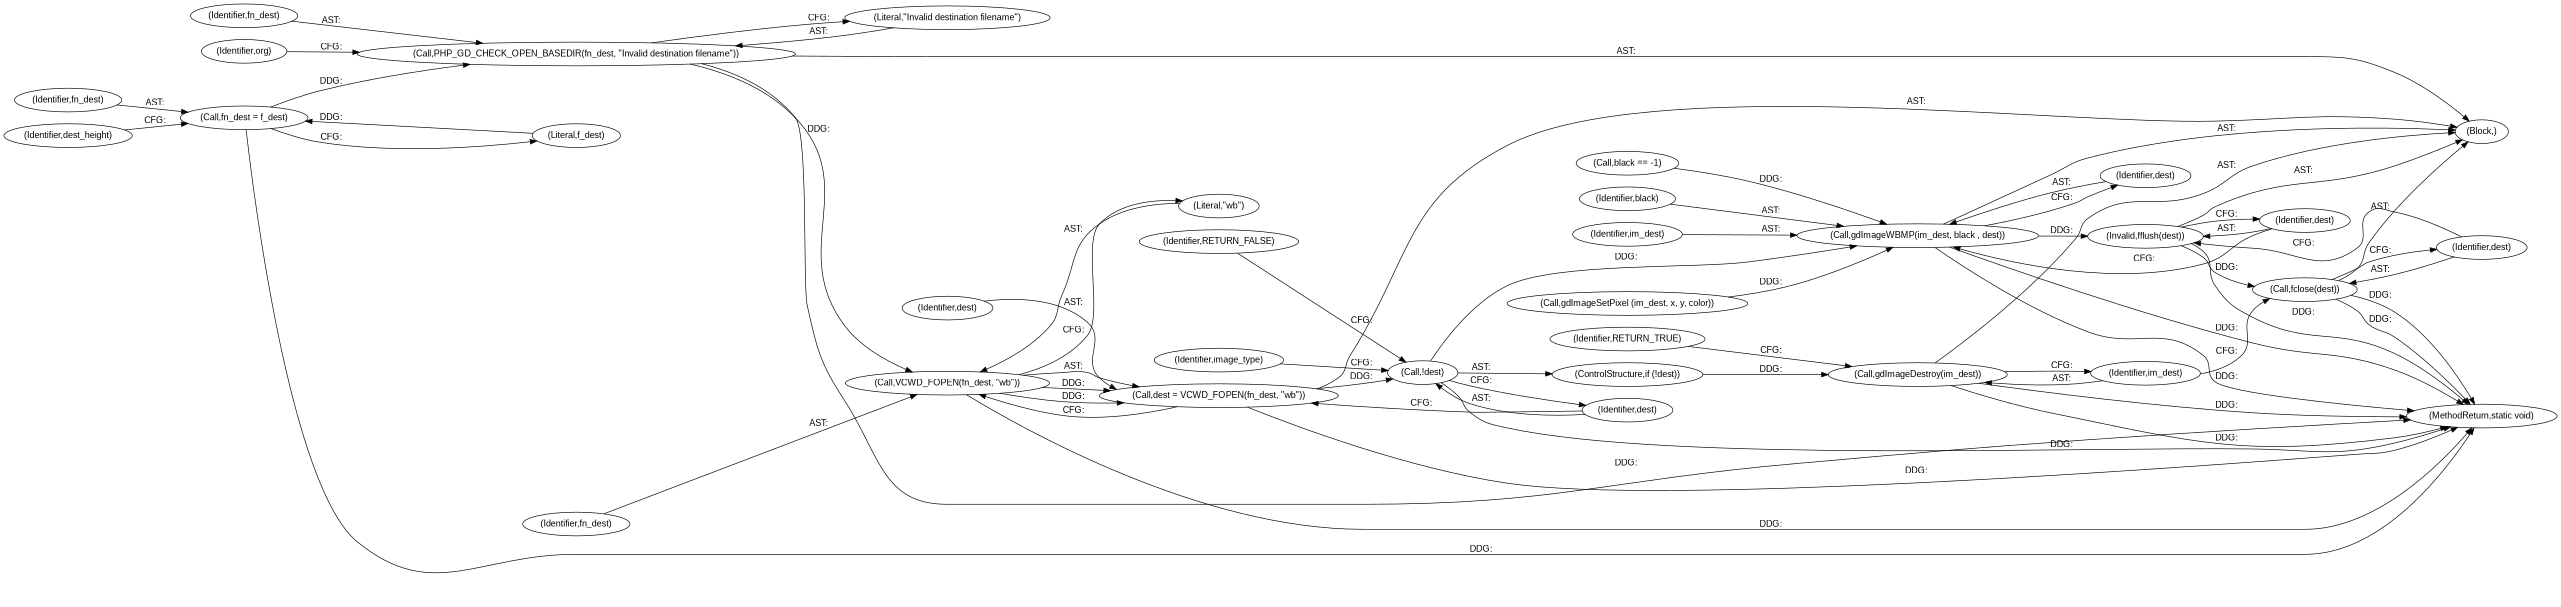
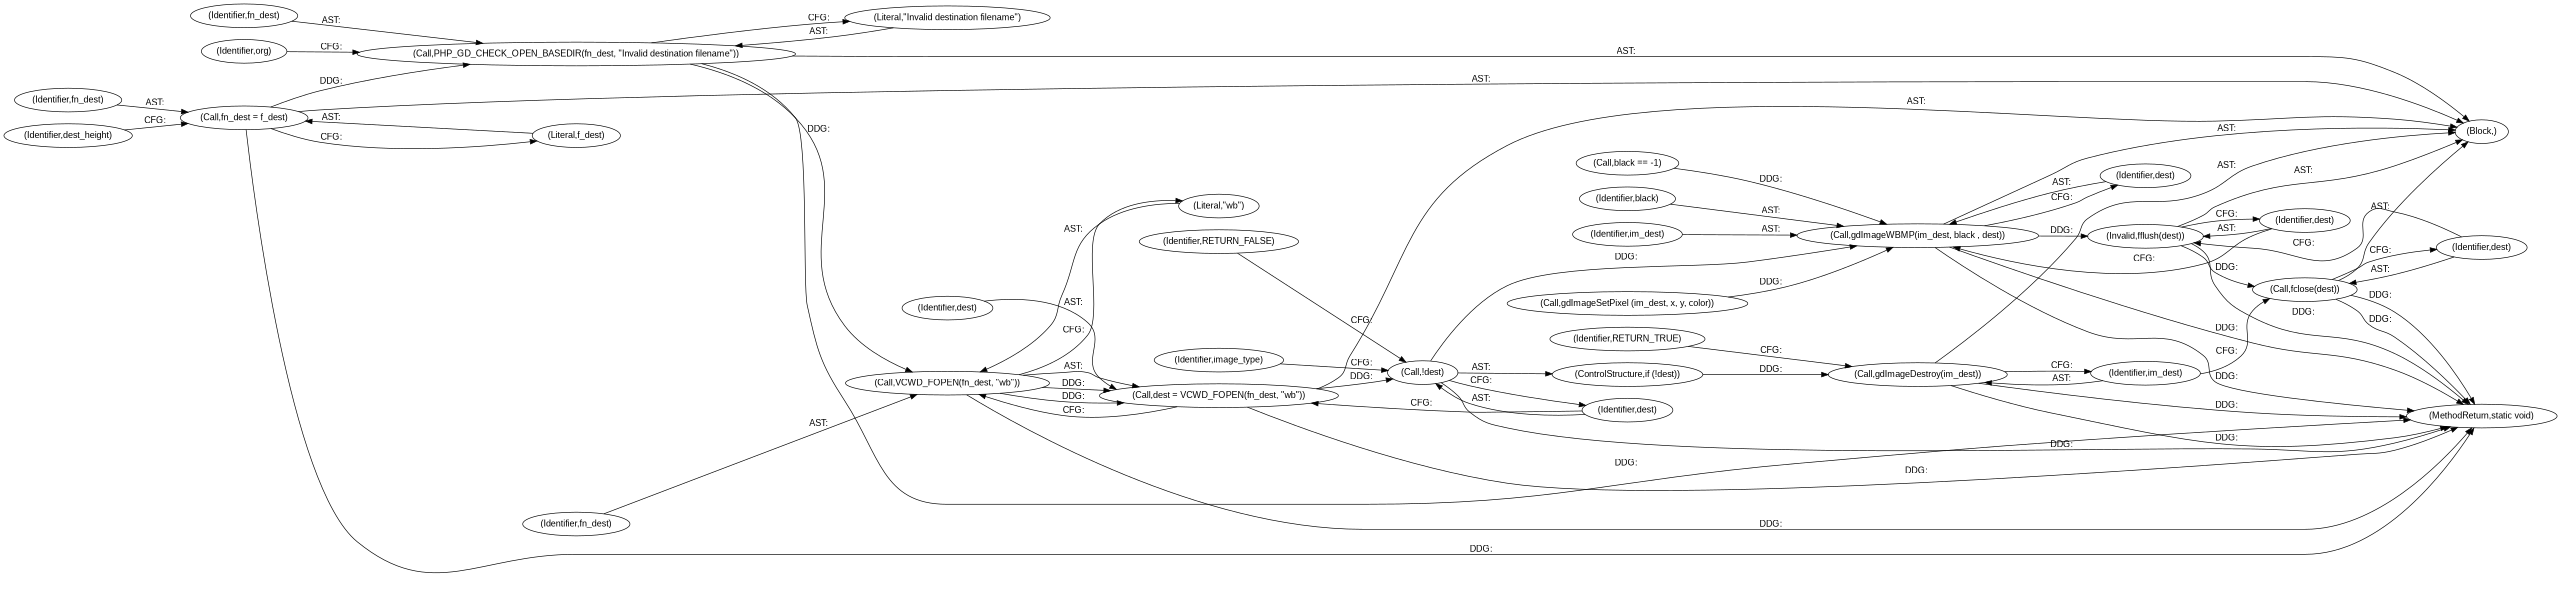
edge "(Call,fn_dest = f_dest)" -> "(Block,)": added, label "AST:"
edge "(Literal,f_dest)" -> "(Call,fn_dest = f_dest)": label "DDG: " -> "AST: "
